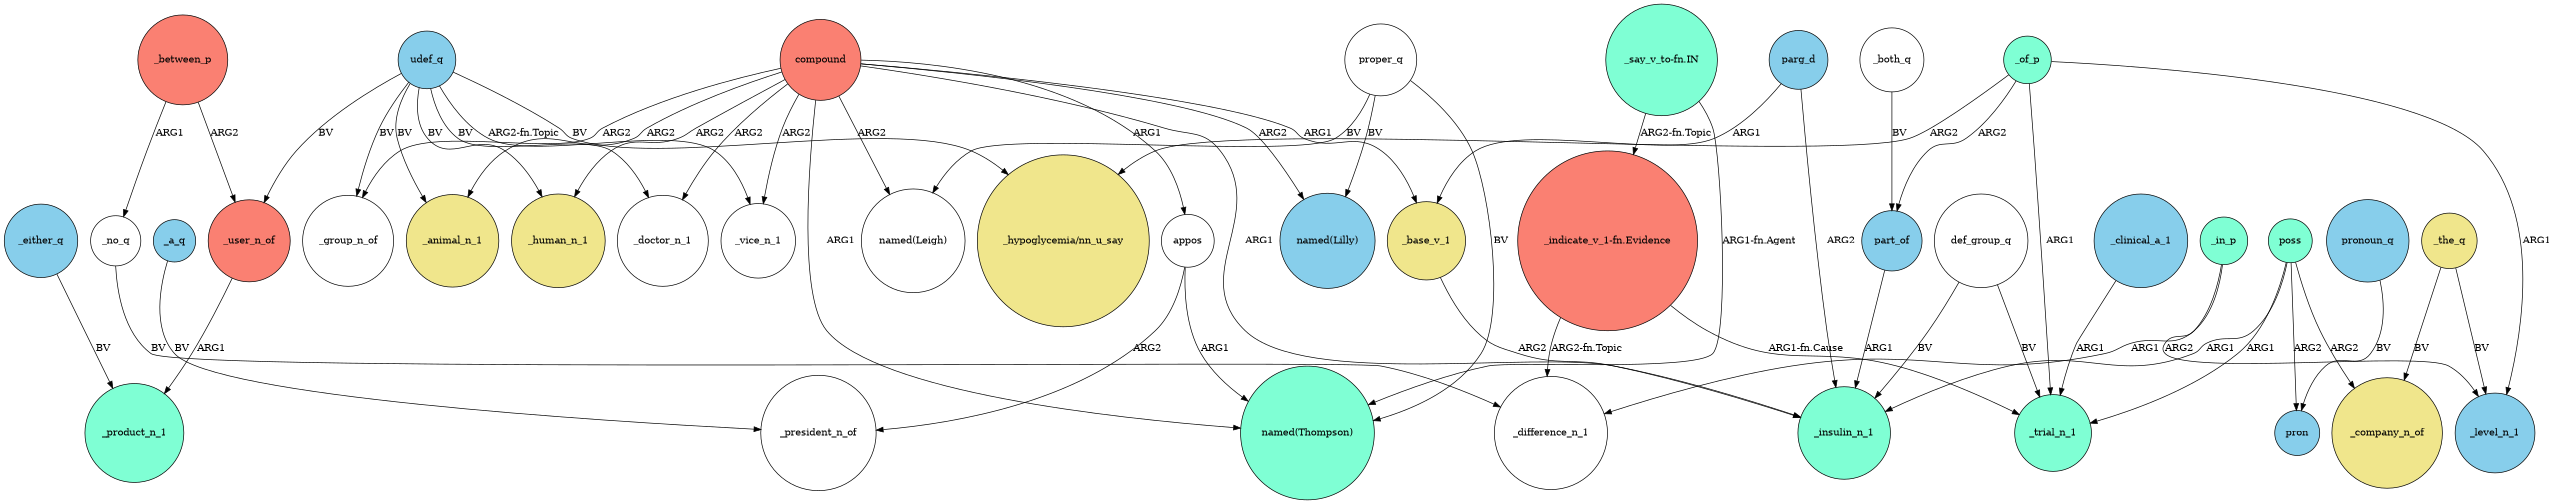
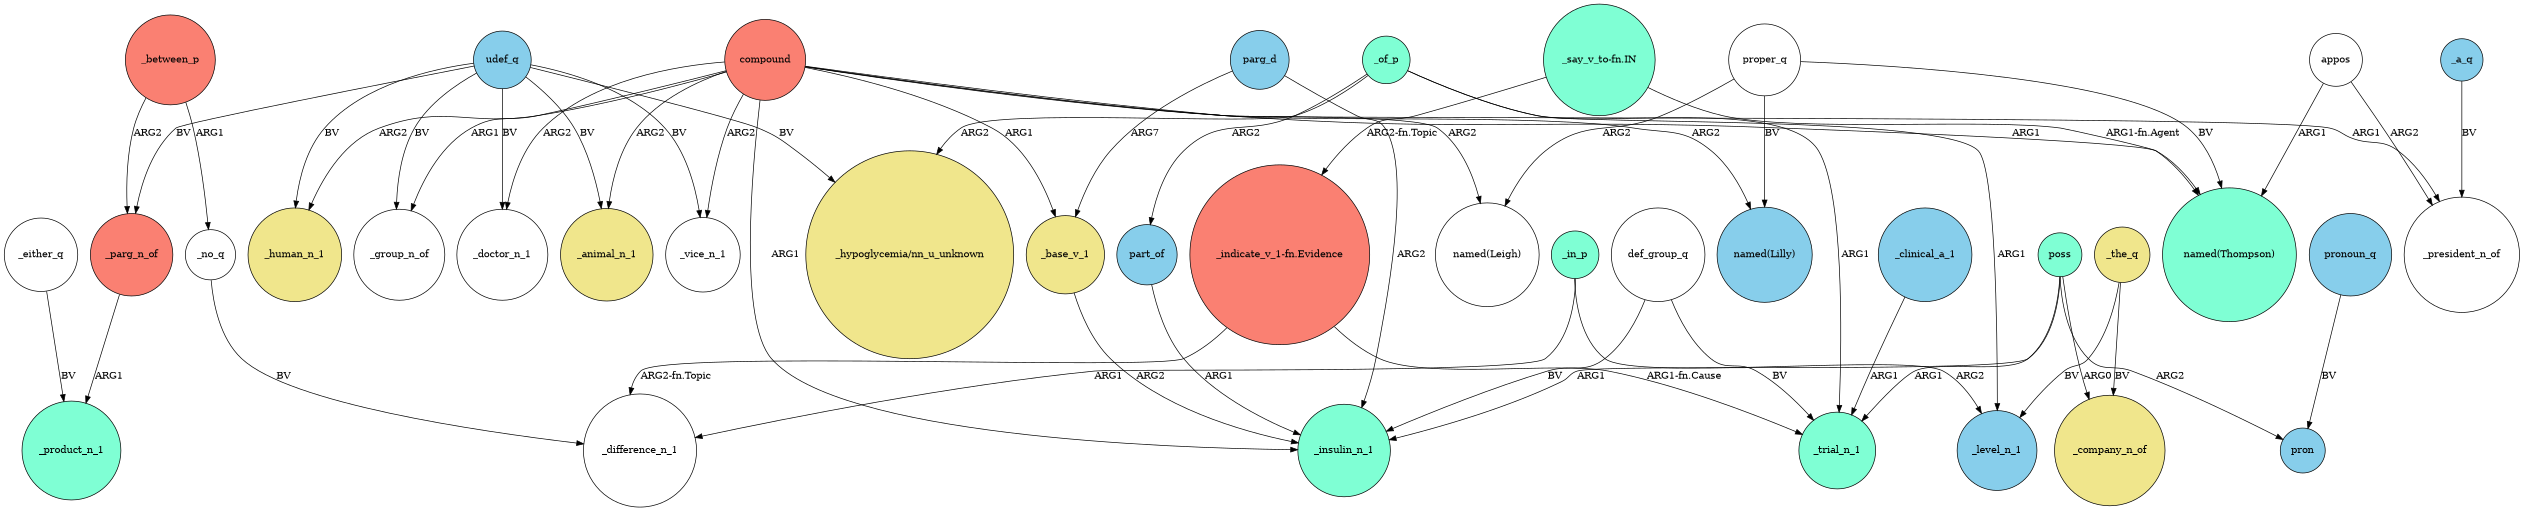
node "_both_q": removed
edge "compound" -> "appos": now "compound" -> "_president_n_of"
edge "udef_q" -> "_vice_n_1": label "ARG2-fn.Topic" -> "BV"
edge "compound" -> "_group_n_of": label "ARG2" -> "ARG1"
edge "proper_q" -> "named(Leigh)": label "BV" -> "ARG2"
edge "parg_d" -> "_base_v_1": label "ARG1" -> "ARG7"
node "_either_q": fillcolor skyblue -> white
node "_user_n_of": label "_user_n_of" -> "_parg_n_of"
node "_hypoglycemia/nn_u_say": label "_hypoglycemia/nn_u_say" -> "_hypoglycemia/nn_u_unknown"
edge "poss" -> "_company_n_of": label "ARG2" -> "ARG0"
